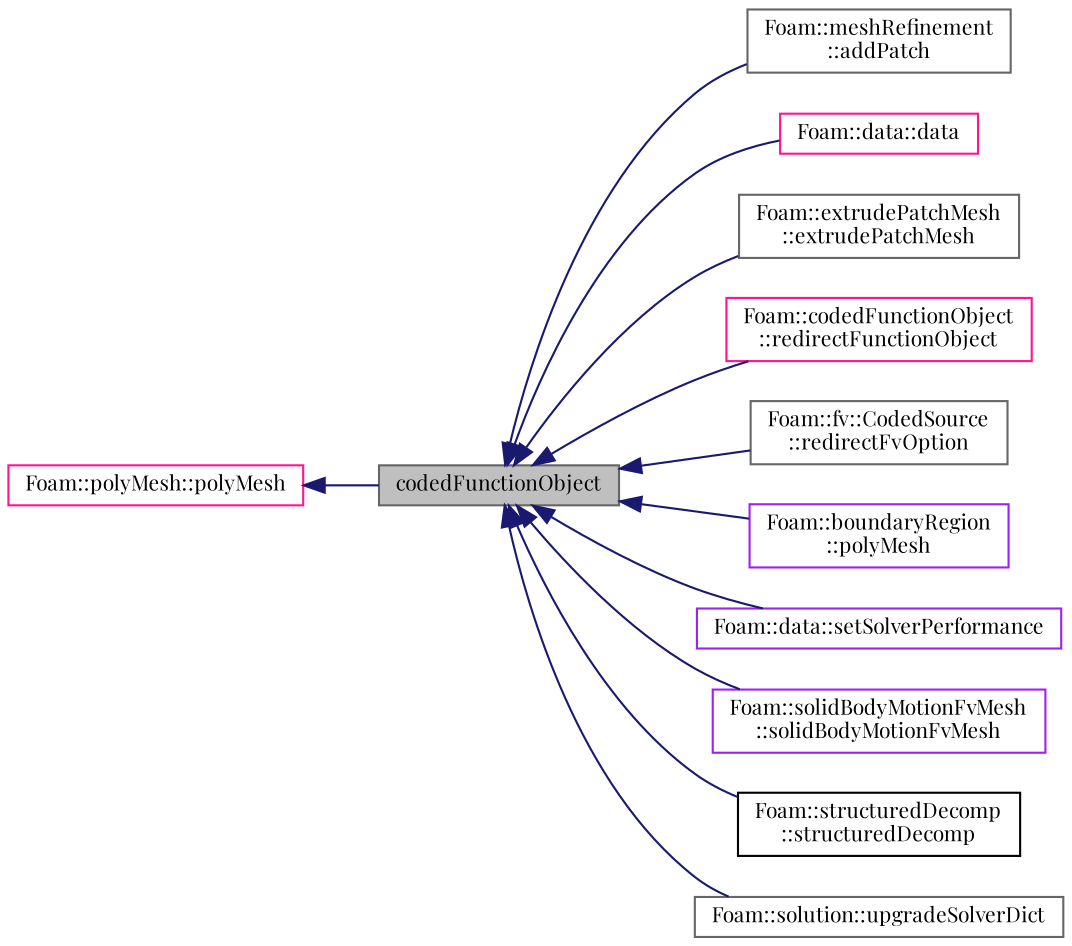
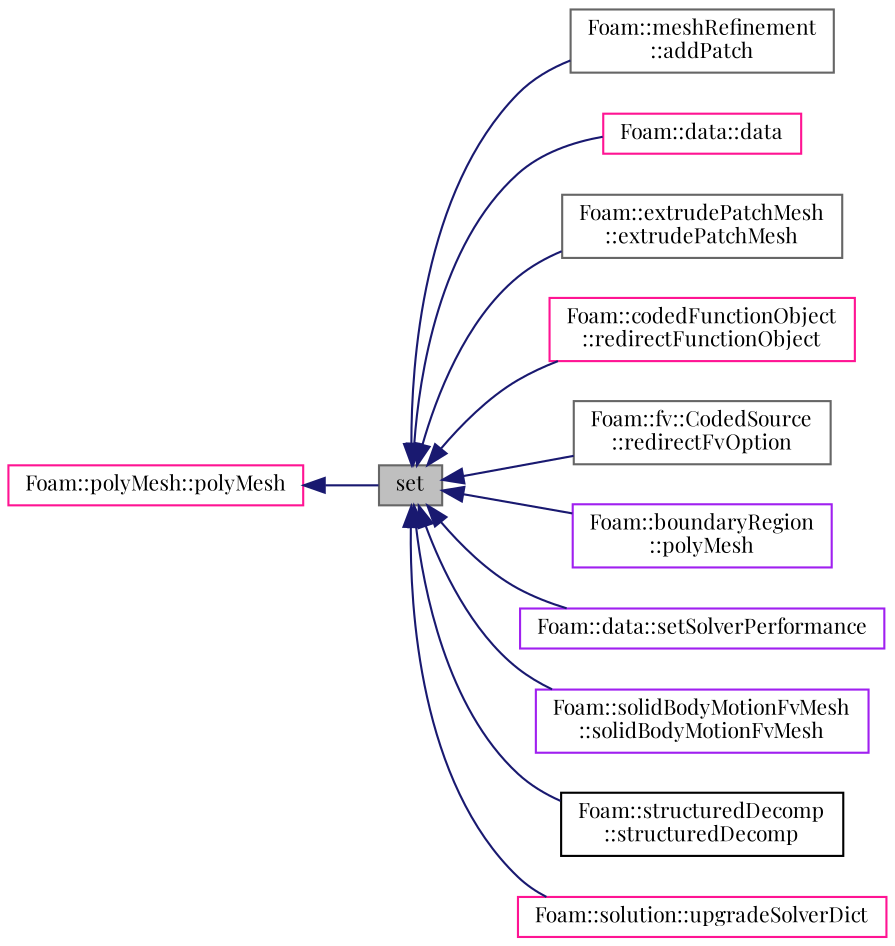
node "codedFunctionObject": label "codedFunctionObject" -> "set"
node "Foam::solution::upgradeSolverDict": color gray40 -> deeppink
